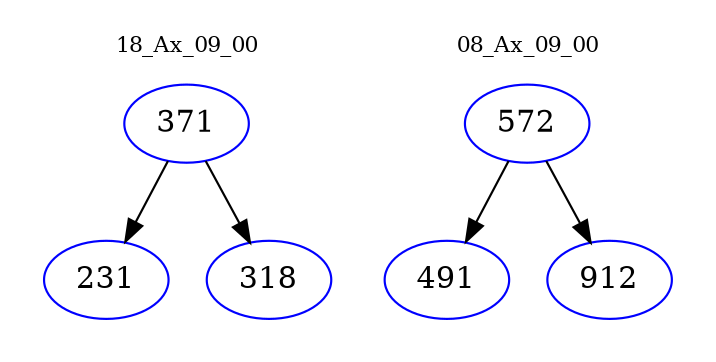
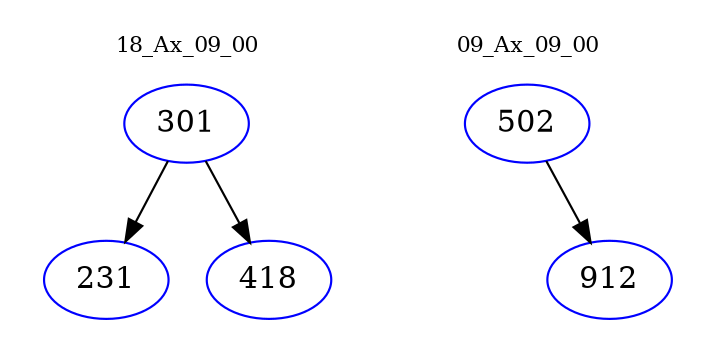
cluster "08_Ax_09_00": label "08_Ax_09_00" -> "09_Ax_09_00"
node "371": label "371" -> "301"
node "572": label "572" -> "502"
node "318": label "318" -> "418"
node "491": removed
